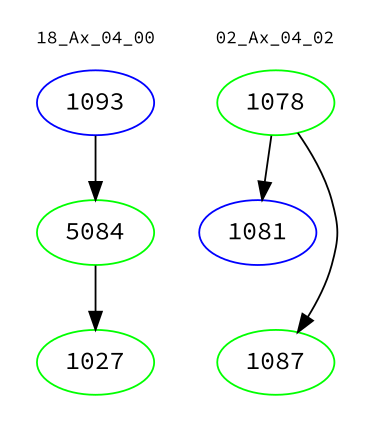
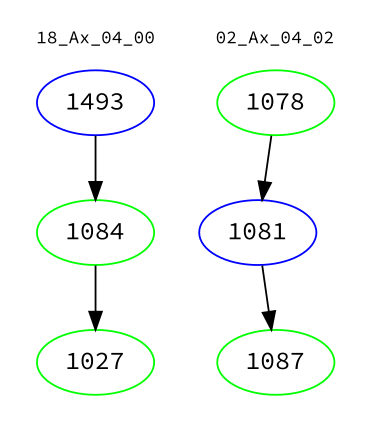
node "1093": label "1093" -> "1493"
edge "1078" -> "1087": now "1081" -> "1087"
node "5084": label "5084" -> "1084"
